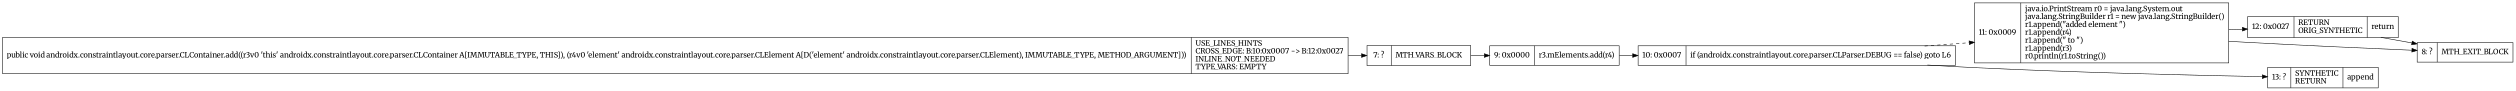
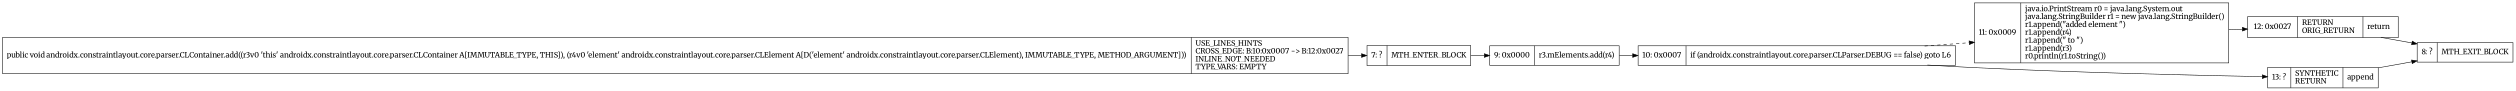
node "12: 0x0027": text "ORIG_SYNTHETIC" -> "ORIG_RETURN"
edge "11: 0x0009" -> "8: ?": now "13: ?" -> "8: ?"
node "7: ?": text "MTH_VARS_BLOCK" -> "MTH_ENTER_BLOCK"
